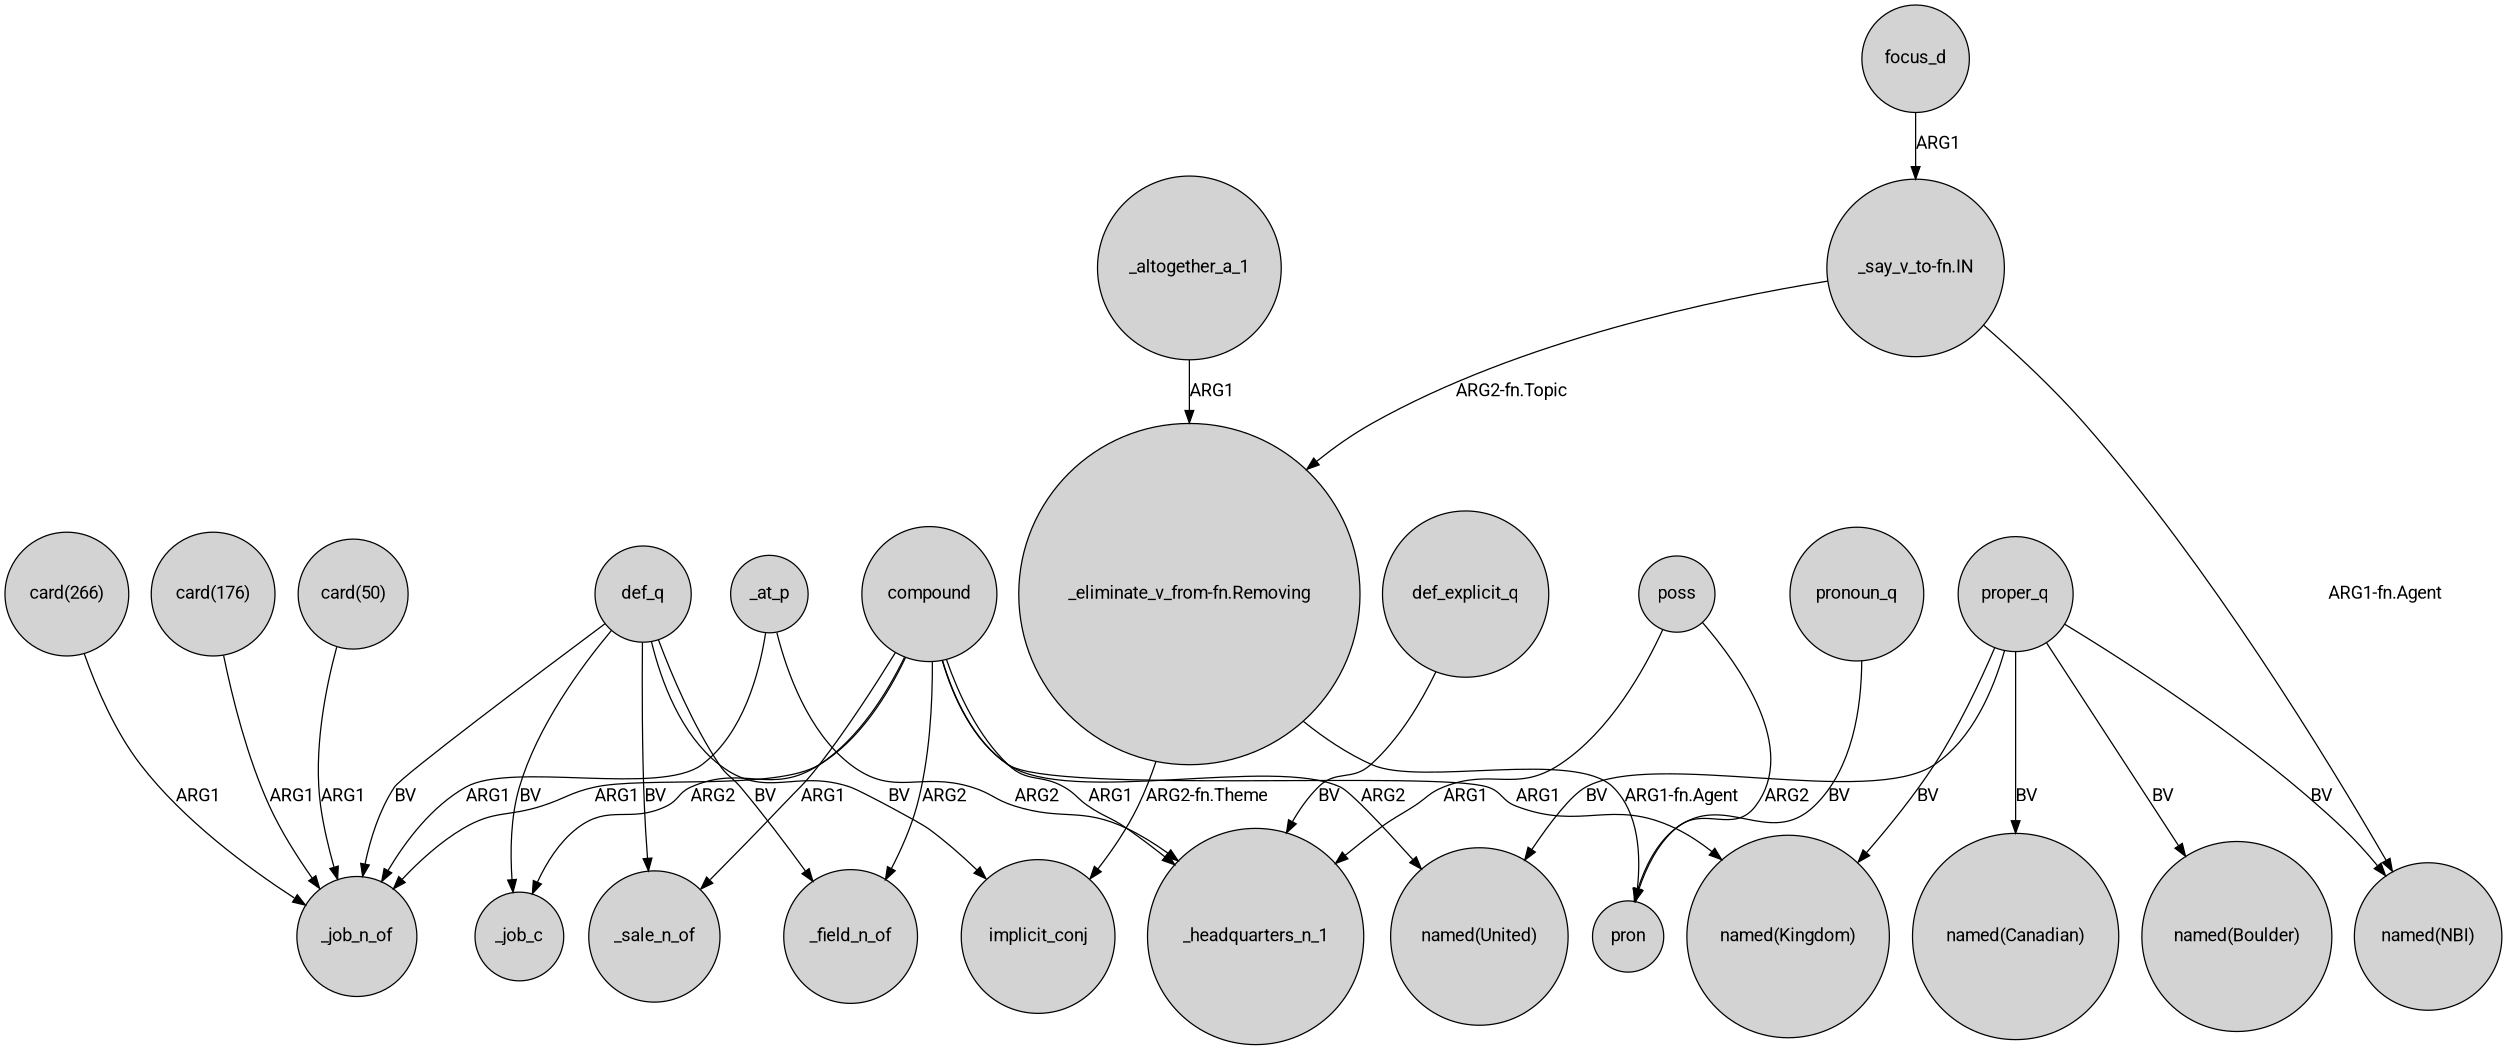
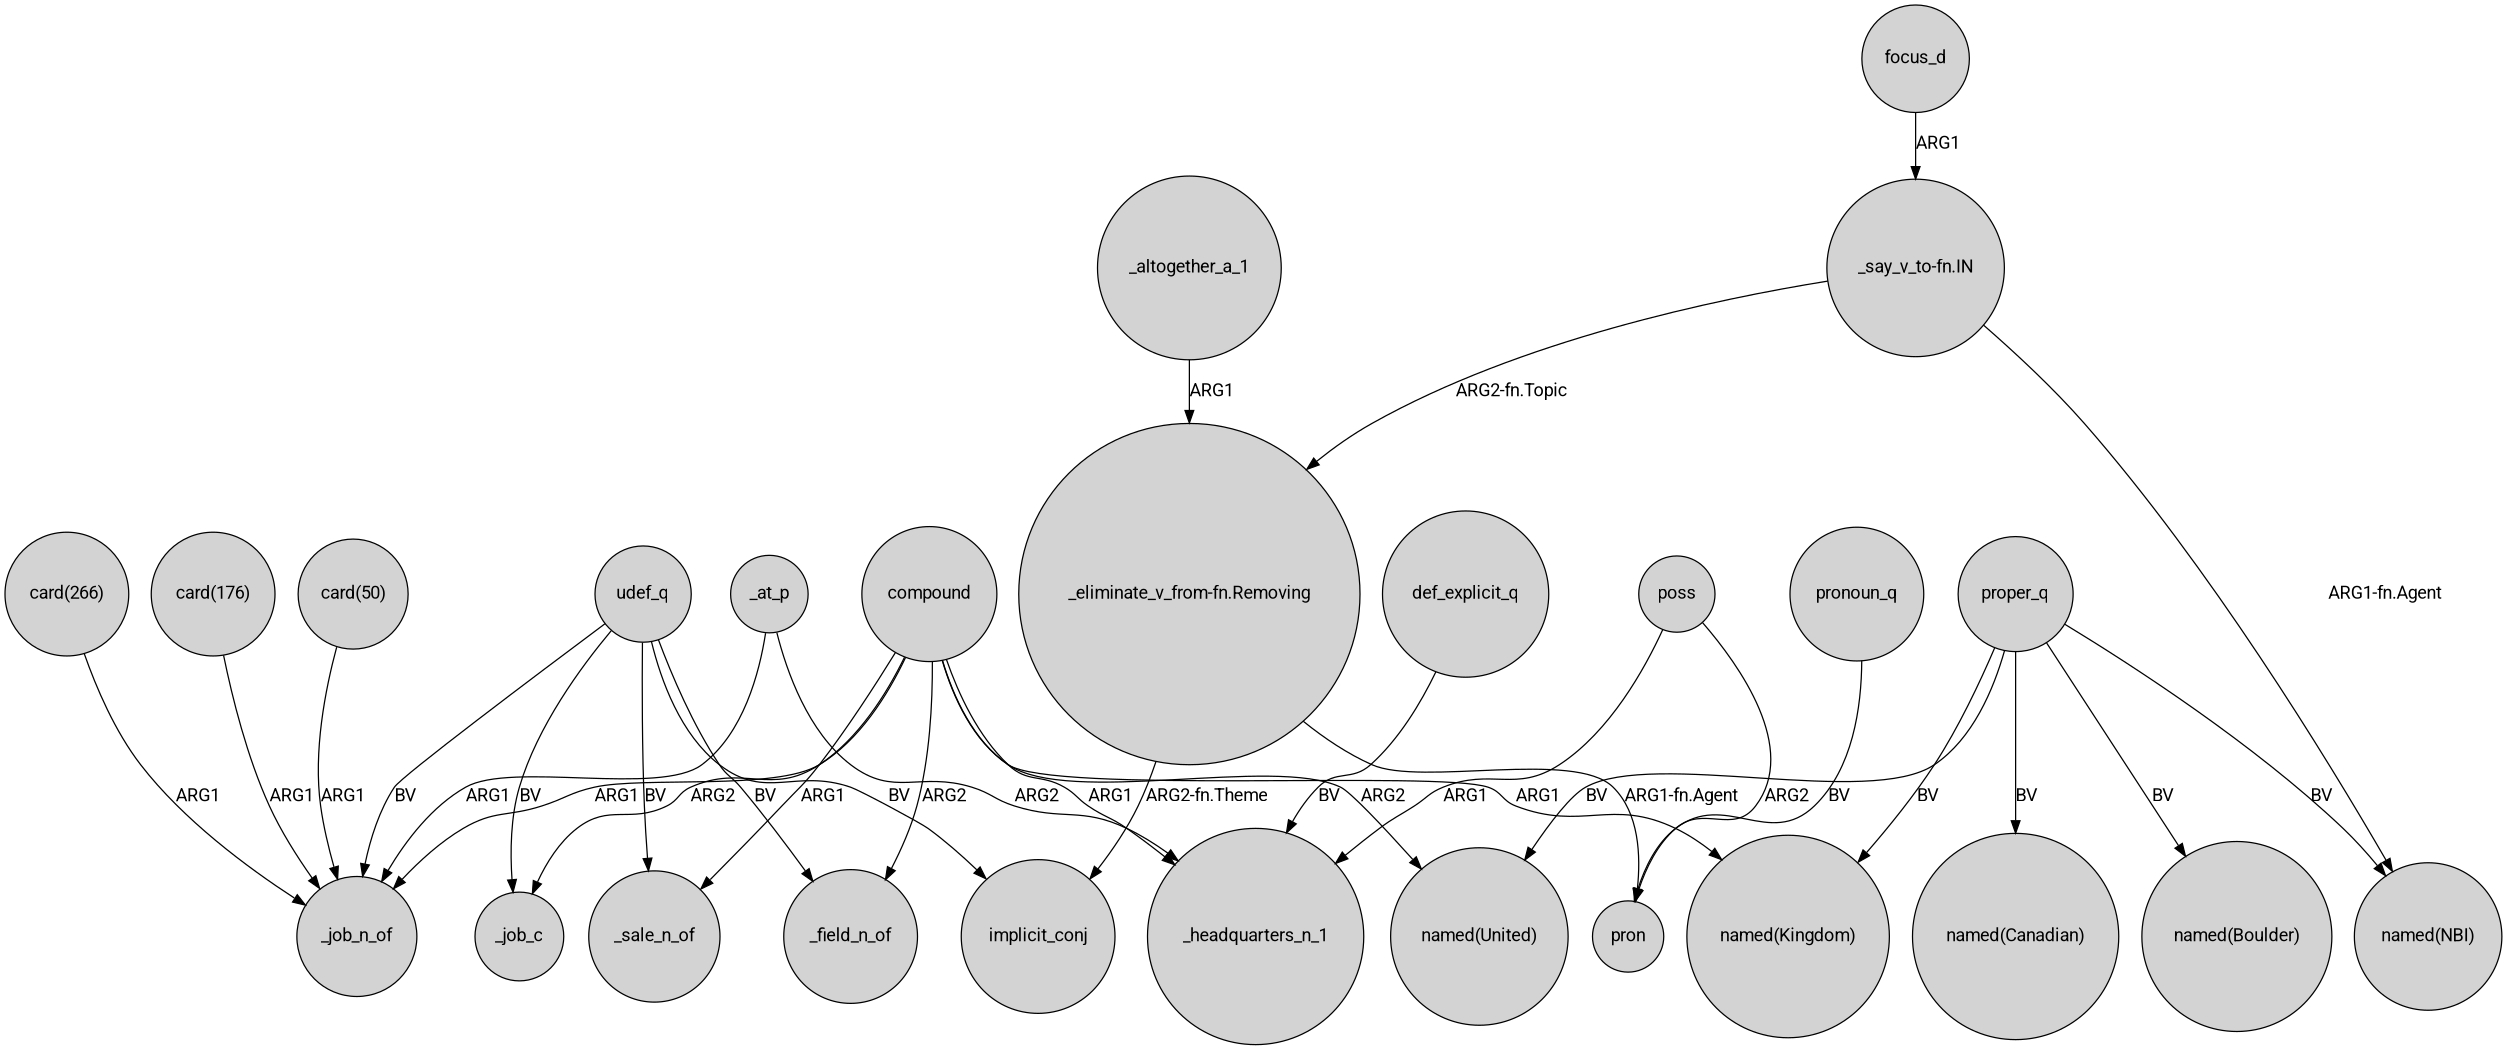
node "def_q": label "def_q" -> "udef_q"
